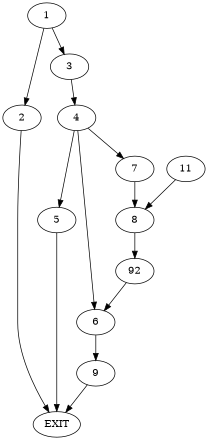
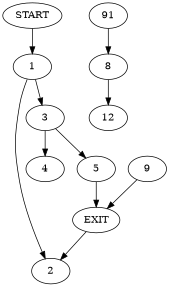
node "START": added
edge "4" -> "5": now "3" -> "5"
node "7": removed
node "11": label "11" -> "91"
edge "2" -> "EXIT": reversed
node "92": label "92" -> "12"
node "6": removed
